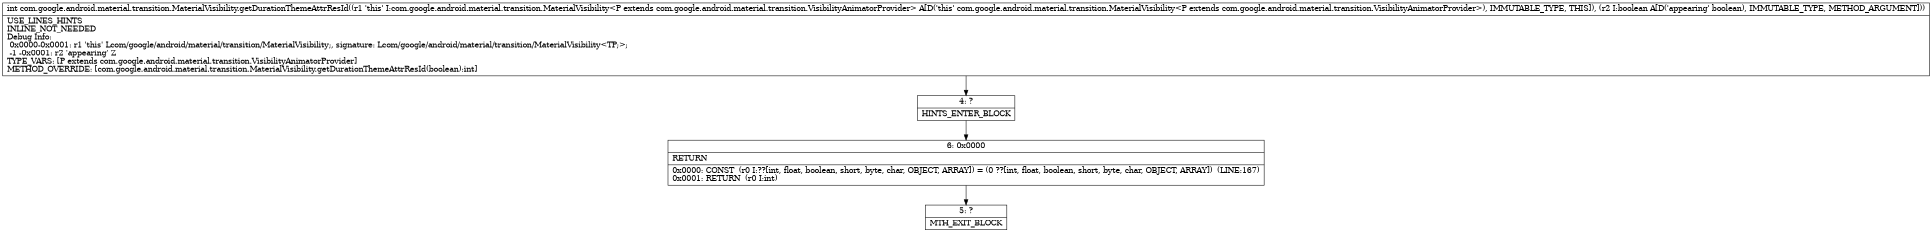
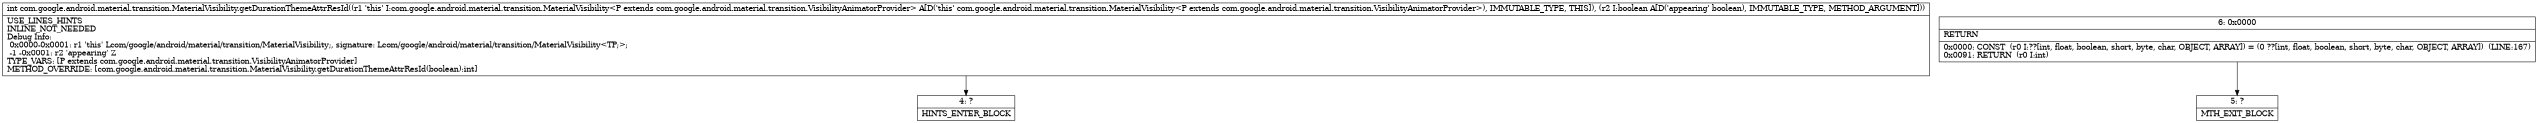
edge "4: ?" -> "6: 0x0000": removed
node "6: 0x0000": text "0x0001: RETURN  (r0 I:int)" -> "0x0091: RETURN  (r0 I:int)"
